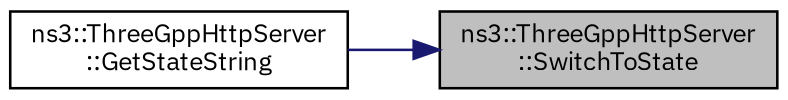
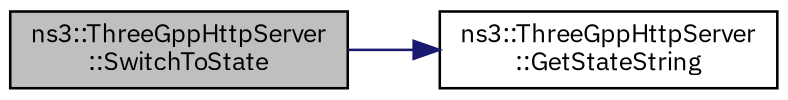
edge "ns3::ThreeGppHttpServer ::GetStateString" -> "ns3::ThreeGppHttpServer ::SwitchToState": reversed
